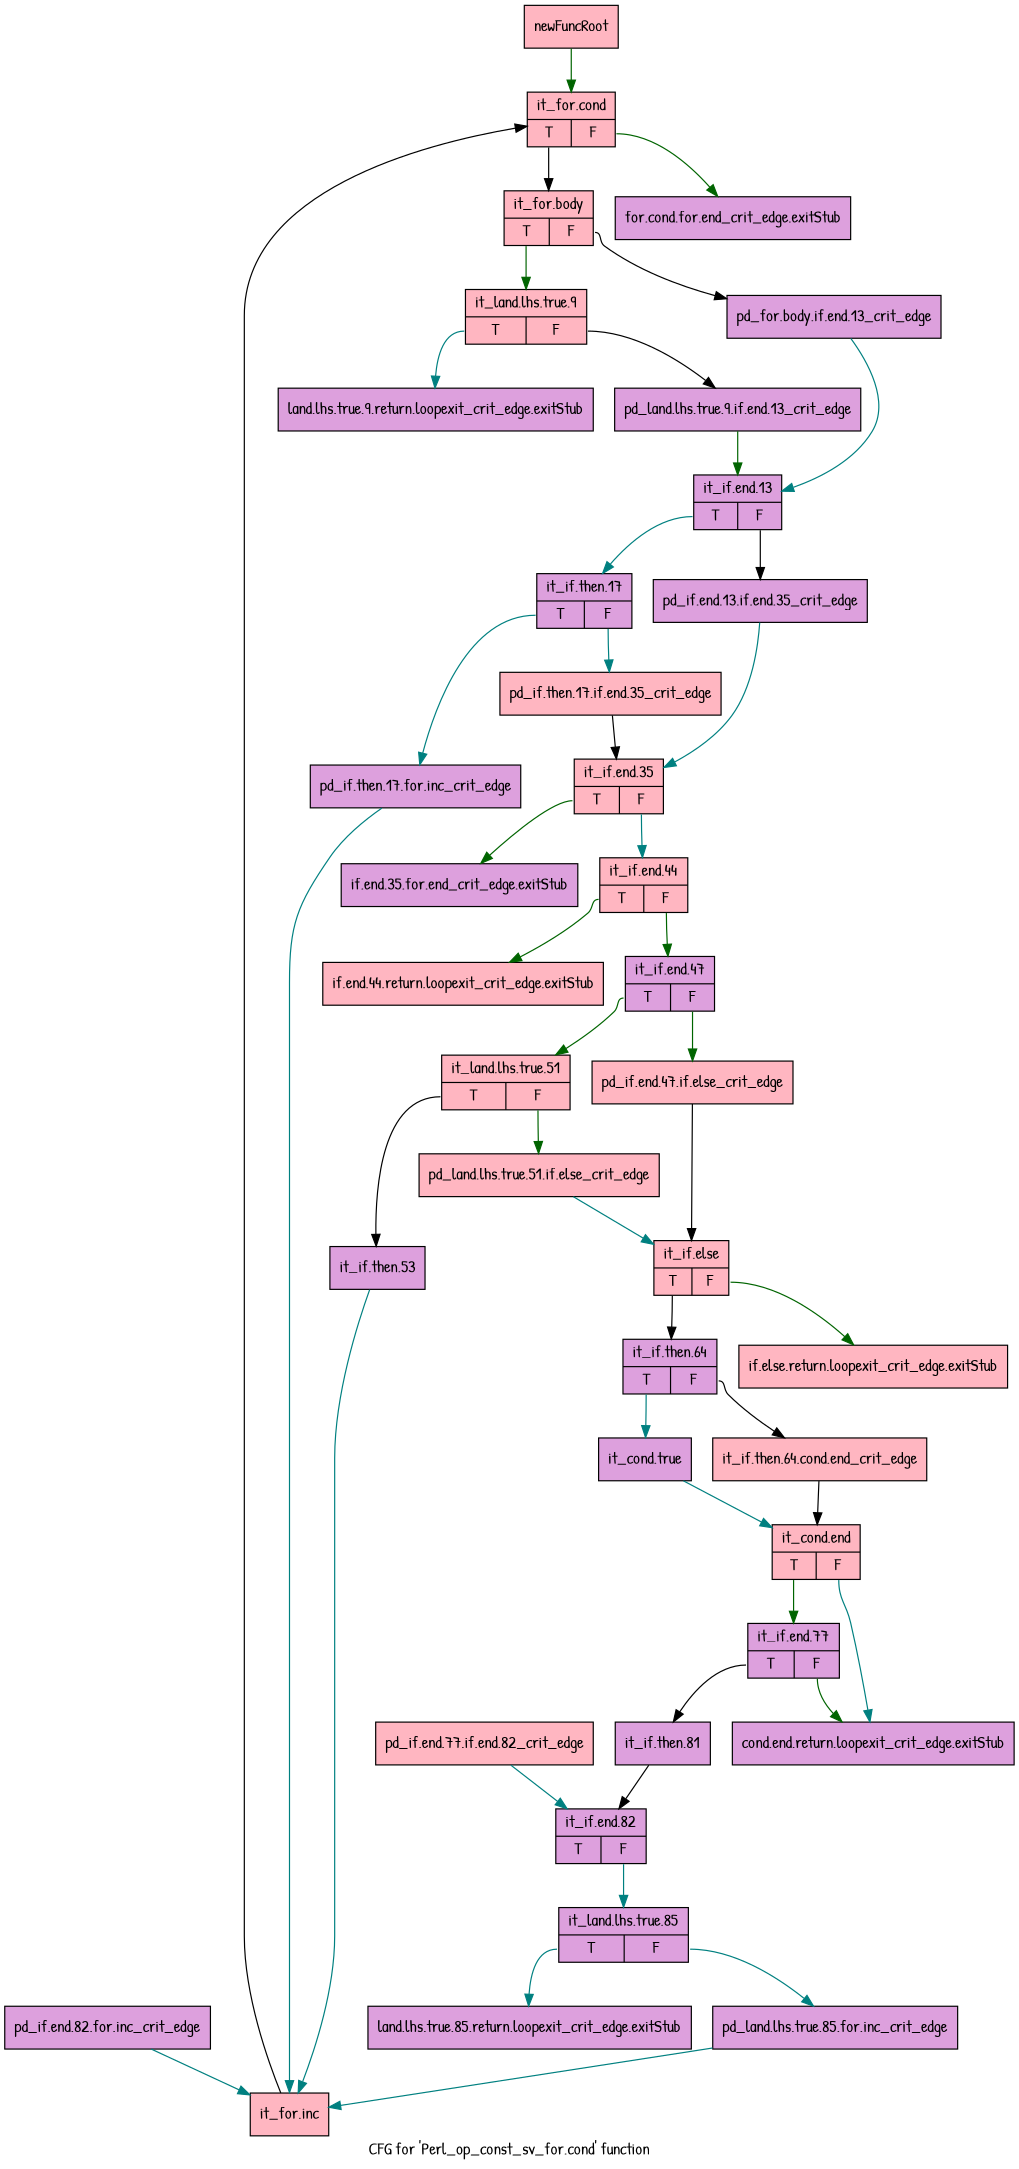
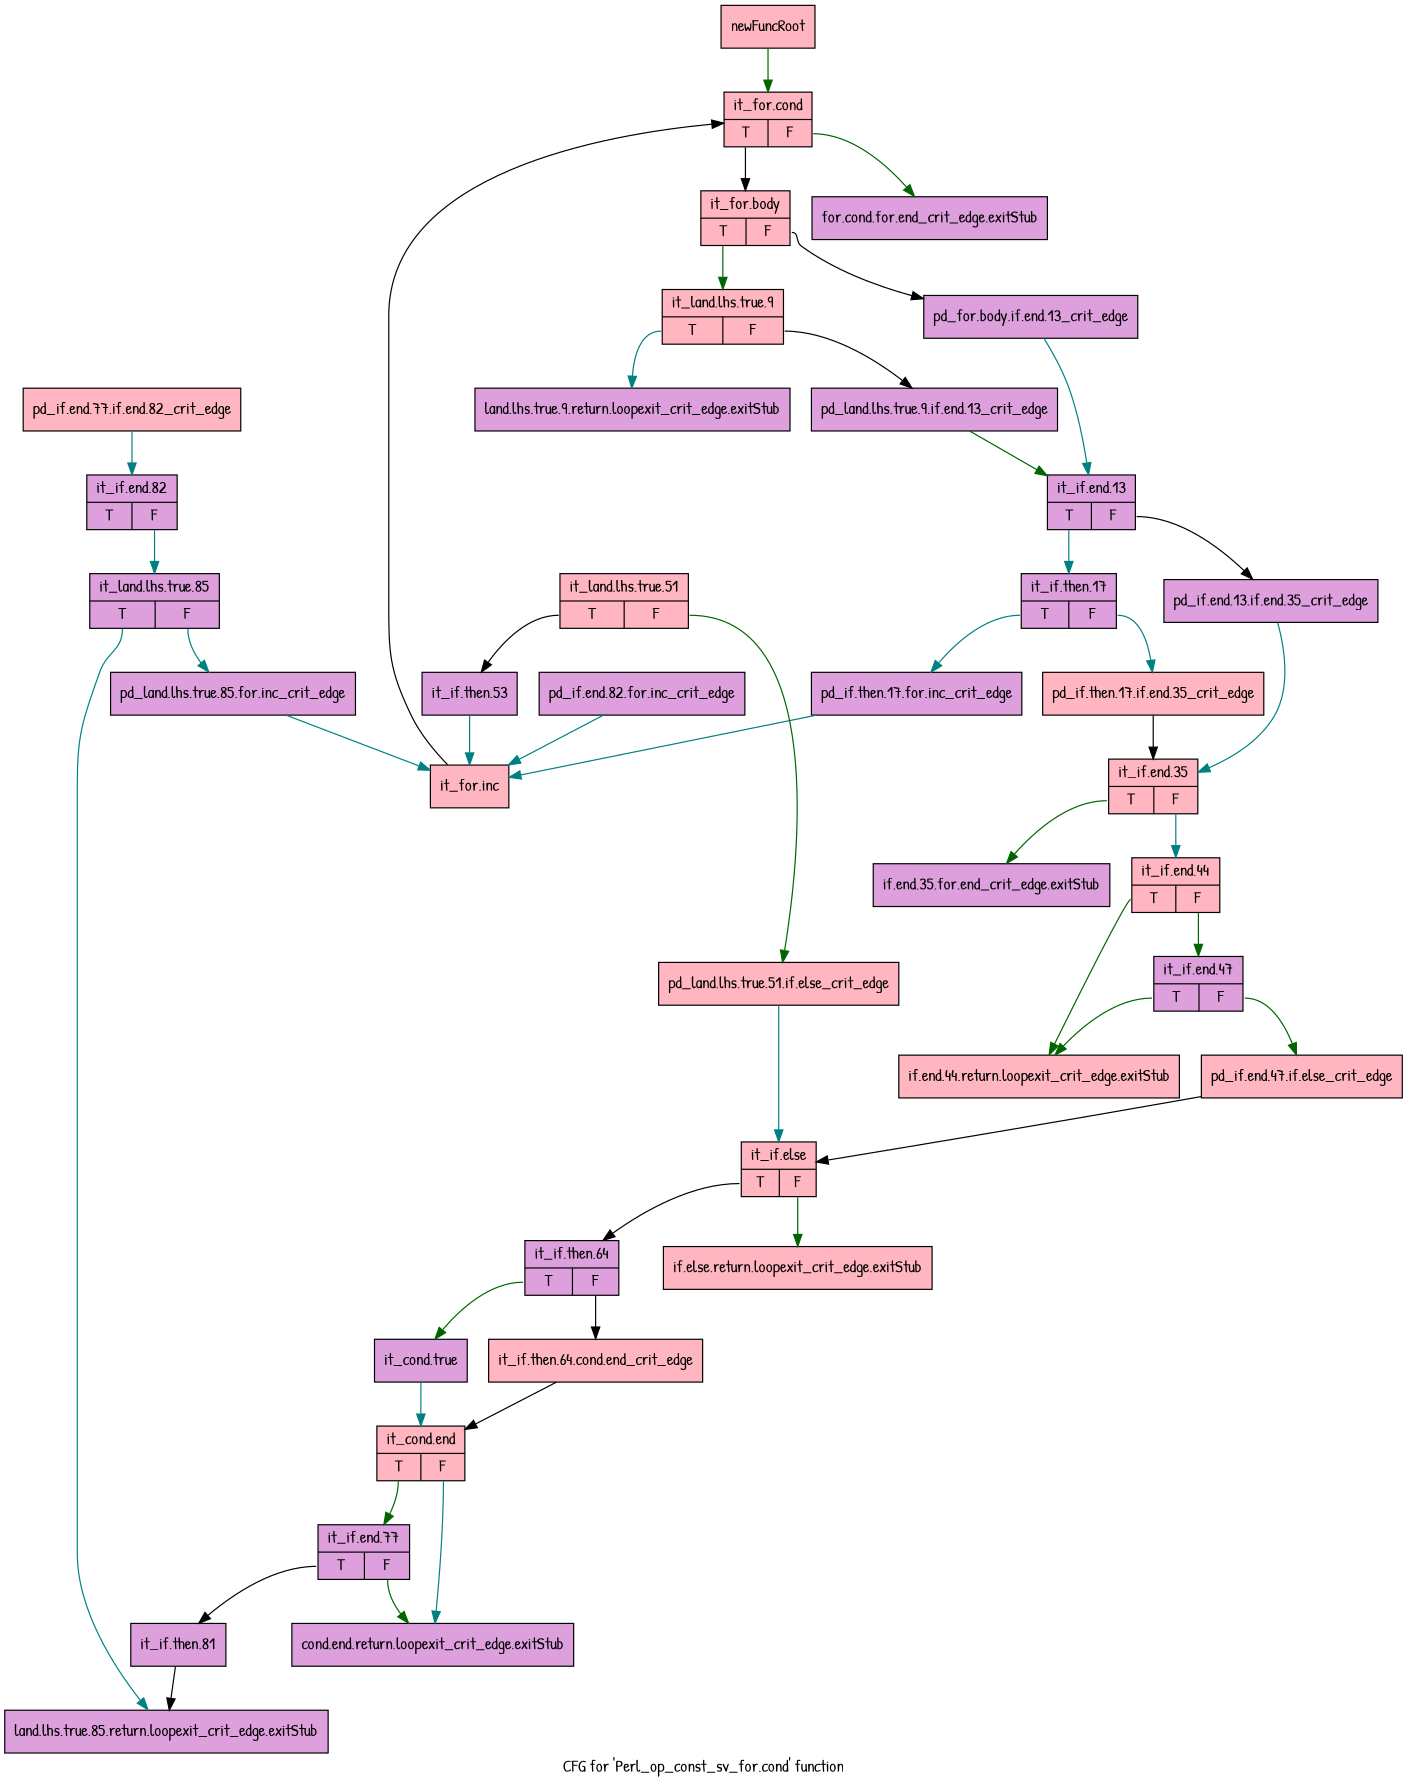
edge "it_if.end.47" -> "it_land.lhs.true.51": now "it_if.end.47" -> "if.end.44.return.loopexit_crit_edge.exitStub"
edge "it_if.then.64" -> "it_cond.true": color teal -> darkgreen
edge "it_if.then.81" -> "it_if.end.82": now "it_if.then.81" -> "land.lhs.true.85.return.loopexit_crit_edge.exitStub"
